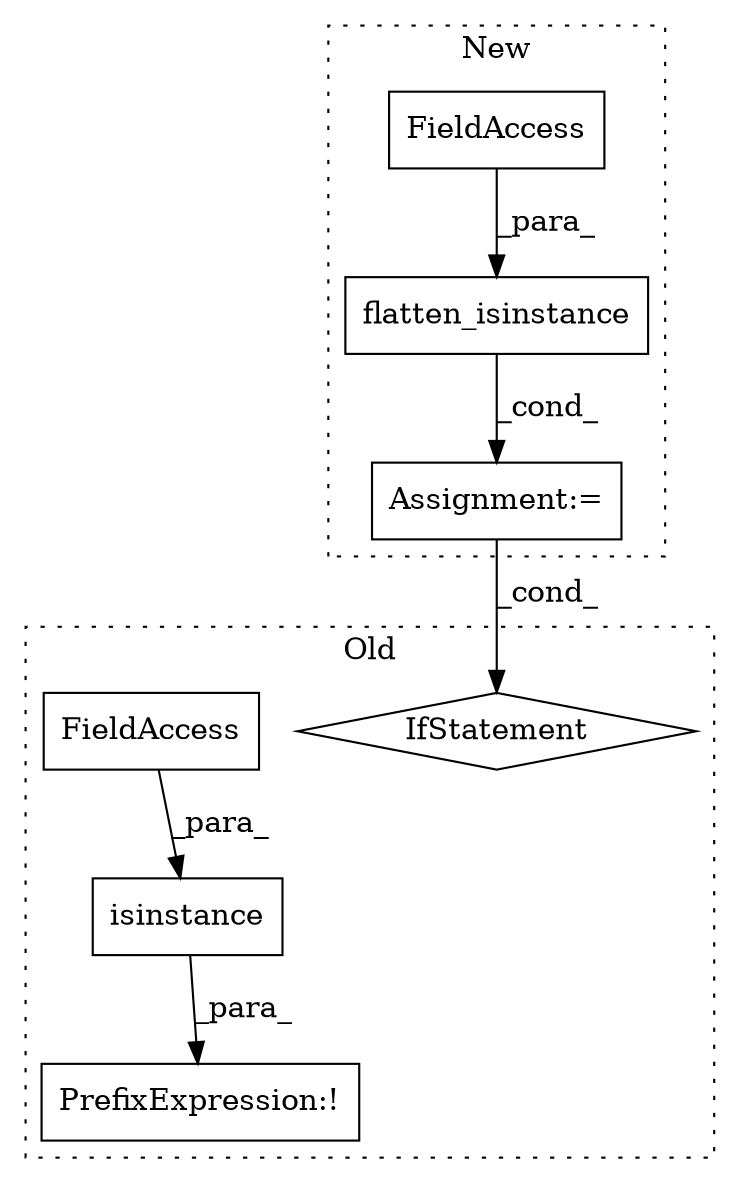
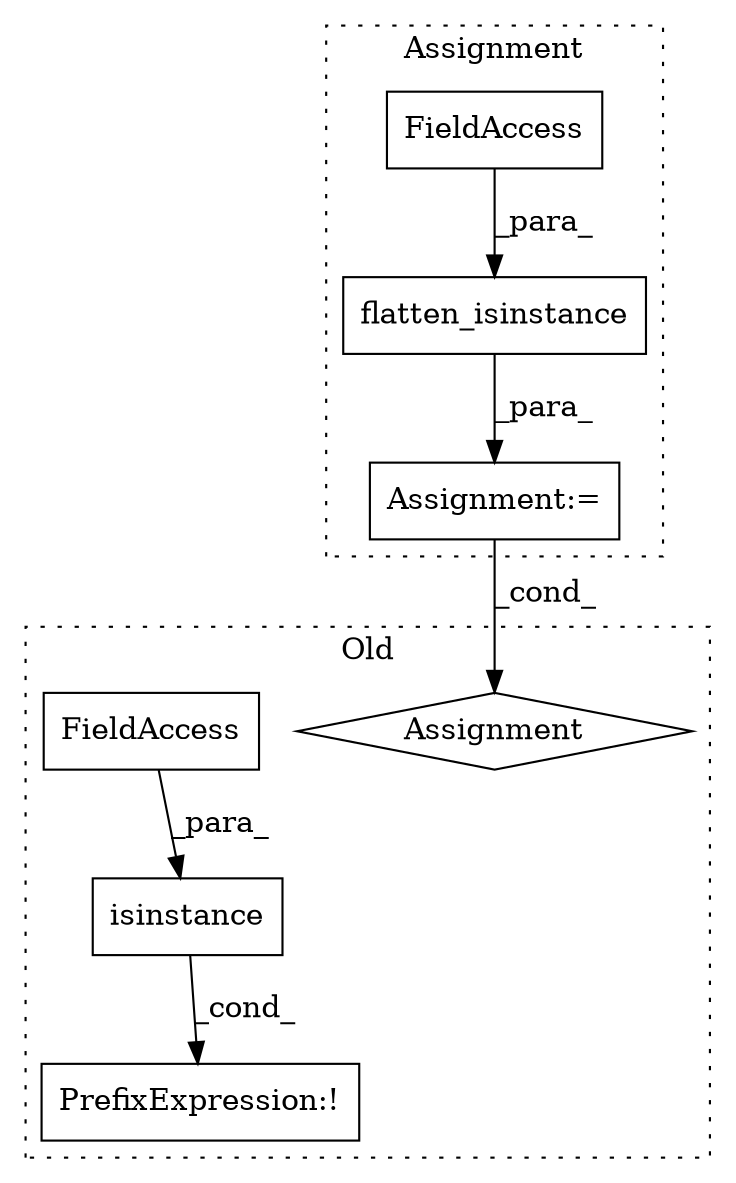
cluster "New": label "New" -> "Assignment"
edge "flatten_isinstance" -> "Assignment:=": label "_cond_" -> "_para_"
node "IfStatement": label "IfStatement" -> "Assignment"
edge "isinstance" -> "PrefixExpression:!": label "_para_" -> "_cond_"
